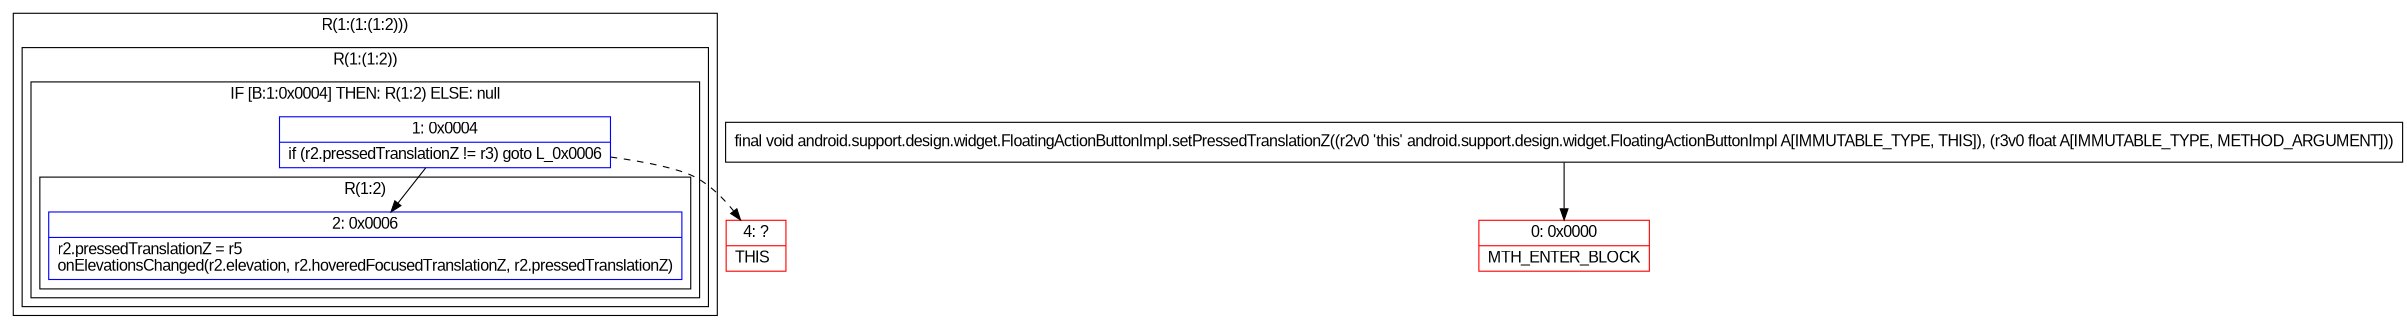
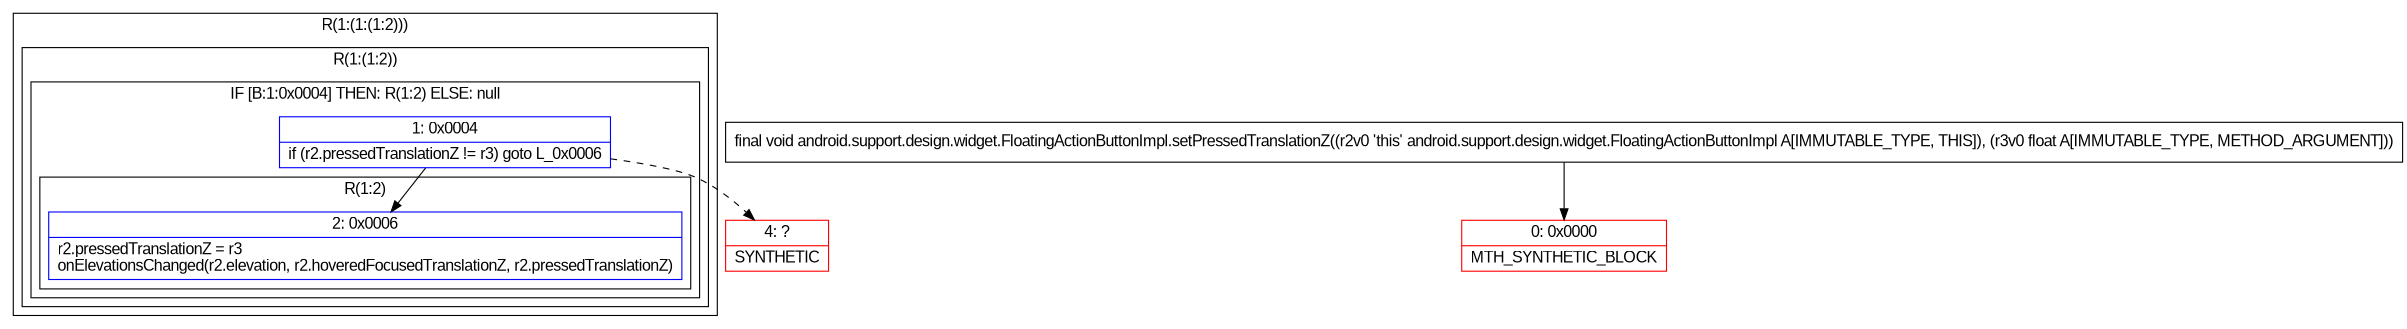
node "2: 0x0006": text "r2.pressedTranslationZ = r5" -> "r2.pressedTranslationZ = r3"
node "4: ?": text "THIS" -> "SYNTHETIC"
node "0: 0x0000": text "MTH_ENTER_BLOCK" -> "MTH_SYNTHETIC_BLOCK"
